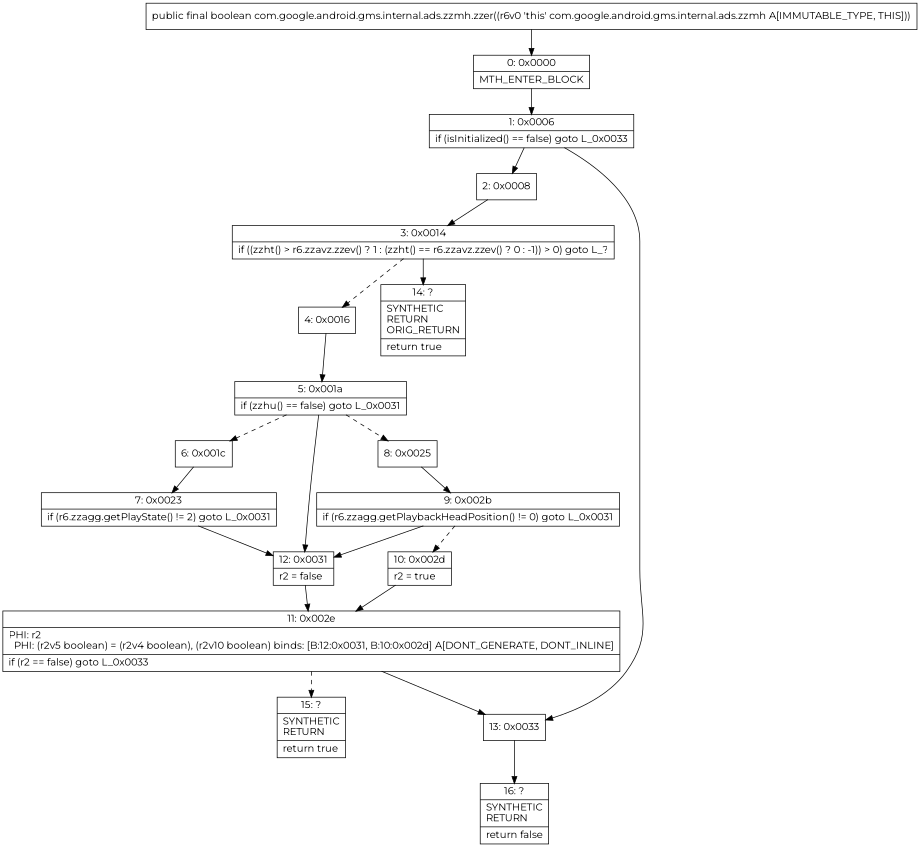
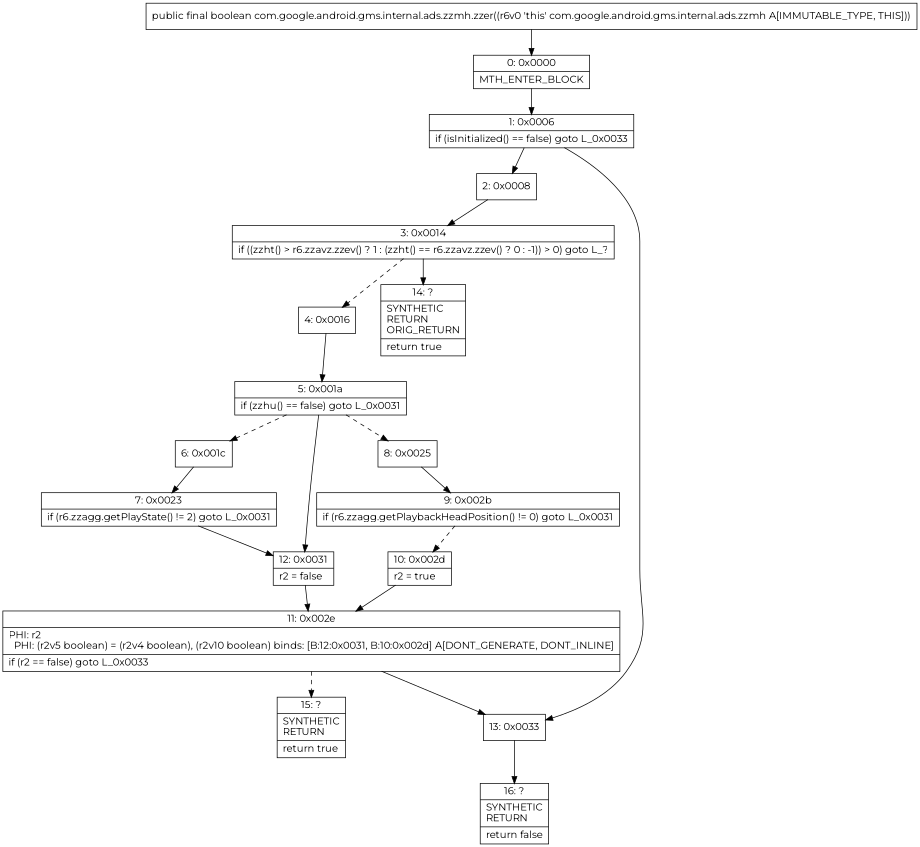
edge "9: 0x002b" -> "12: 0x0031": removed
